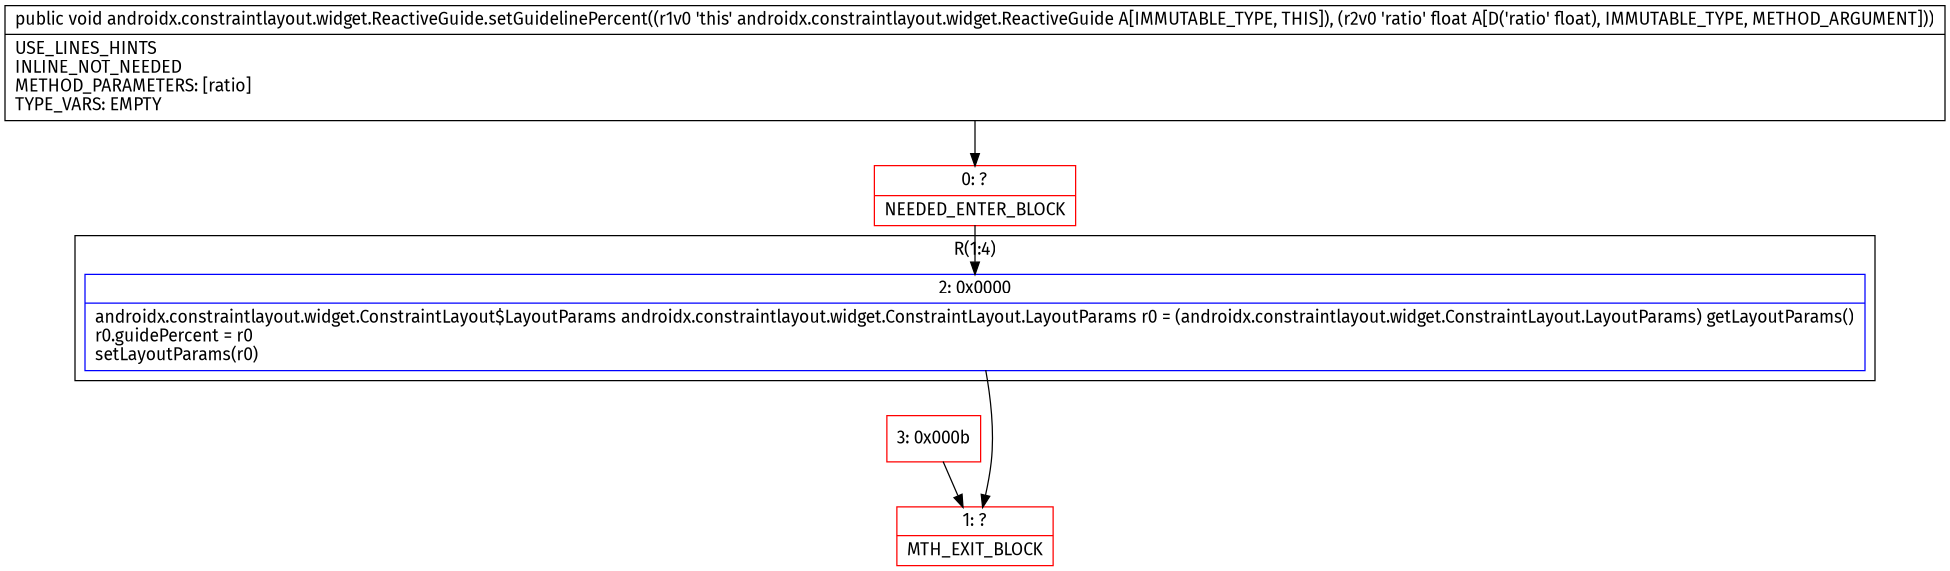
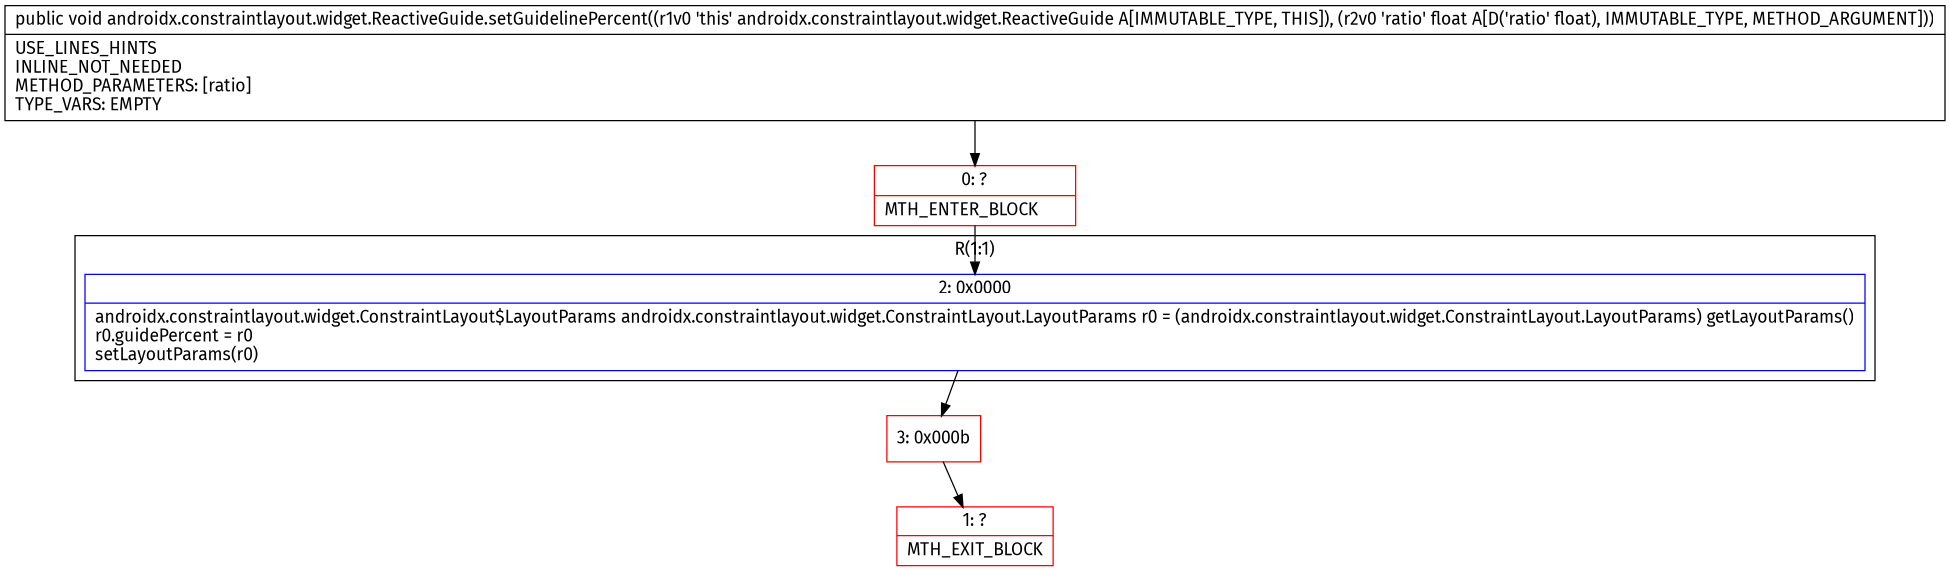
node "0: ?": text "NEEDED_ENTER_BLOCK" -> "MTH_ENTER_BLOCK"
cluster "R(1:4)": label "R(1:4)" -> "R(1:1)"
edge "2: 0x0000" -> "1: ?": now "2: 0x0000" -> "3: 0x000b"
